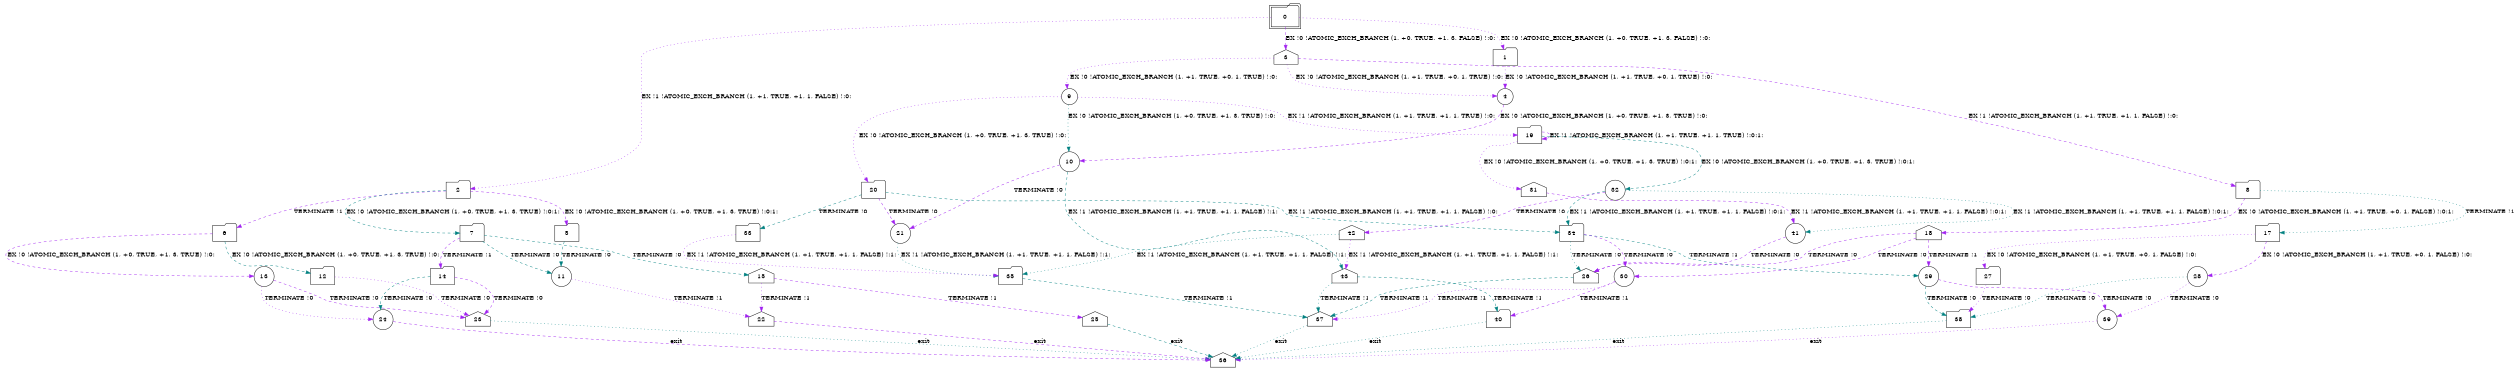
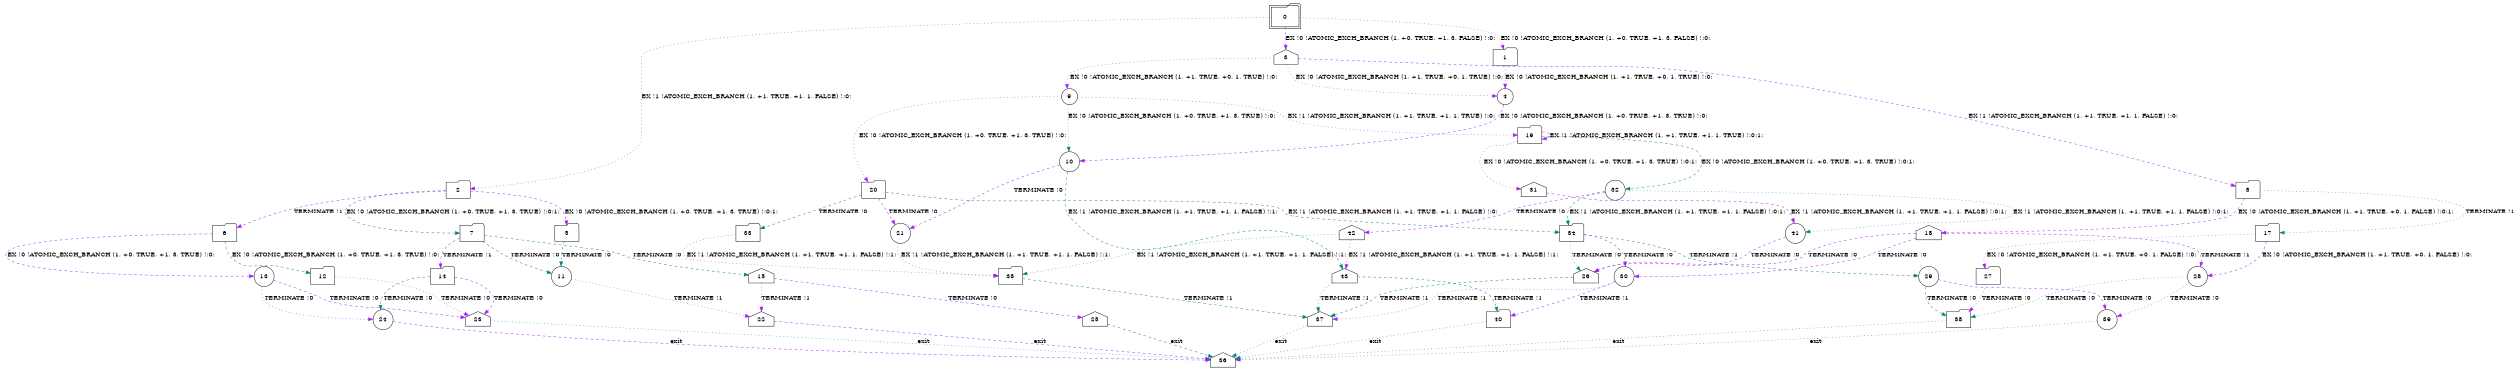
edge "18" -> "29": now "18" -> "28"
edge "15" -> "25": label "TERMINATE !1" -> "TERMINATE !0"
